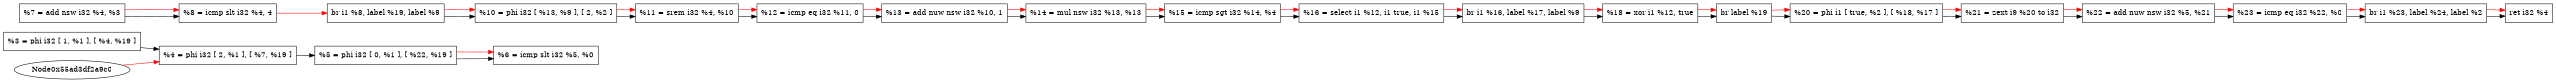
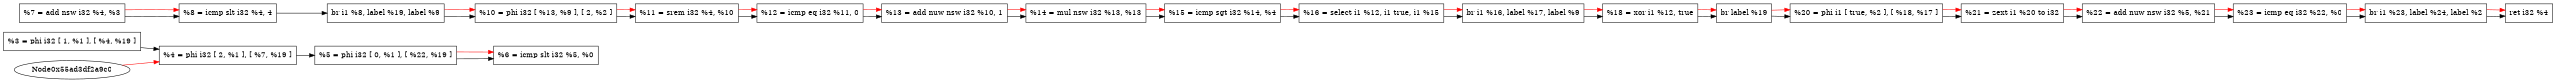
edge "%8 = icmp slt i32 %4, 4" -> "br i1 %8, label %19, label %9": color red -> black
node "%21 = zext i9 %20 to i32": label "%21 = zext i9 %20 to i32" -> "%21 = zext i1 %20 to i32"
